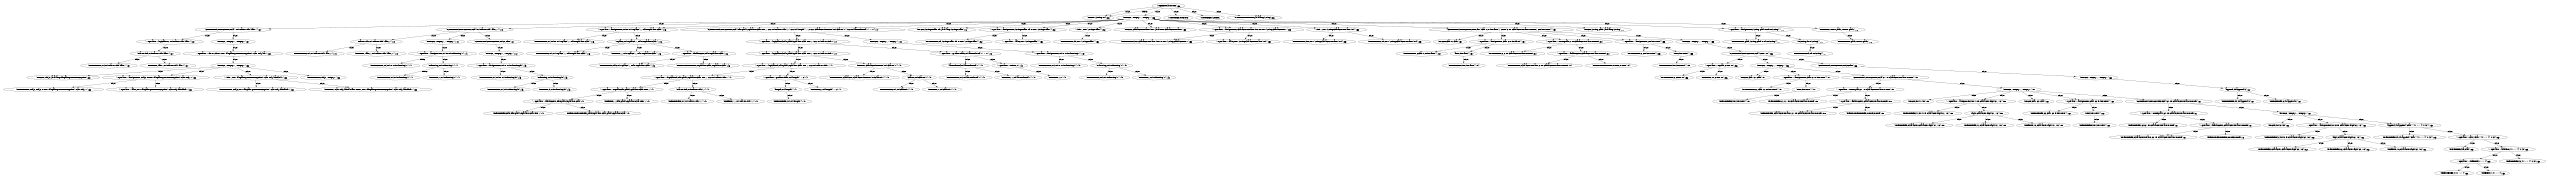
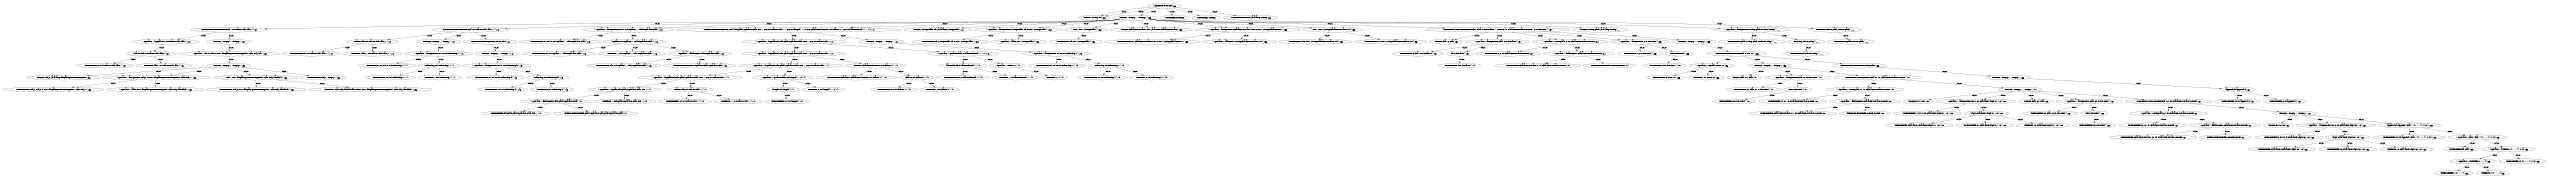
edge "(substring,uri.substring(7))" -> "(IDENTIFIER,uri,uri.substring(7))": label "DDG: " -> "AST: "
edge "(substring,uri.substring(5))" -> "(IDENTIFIER,uri,uri.substring(5))": label "AST: " -> "DDG: "
